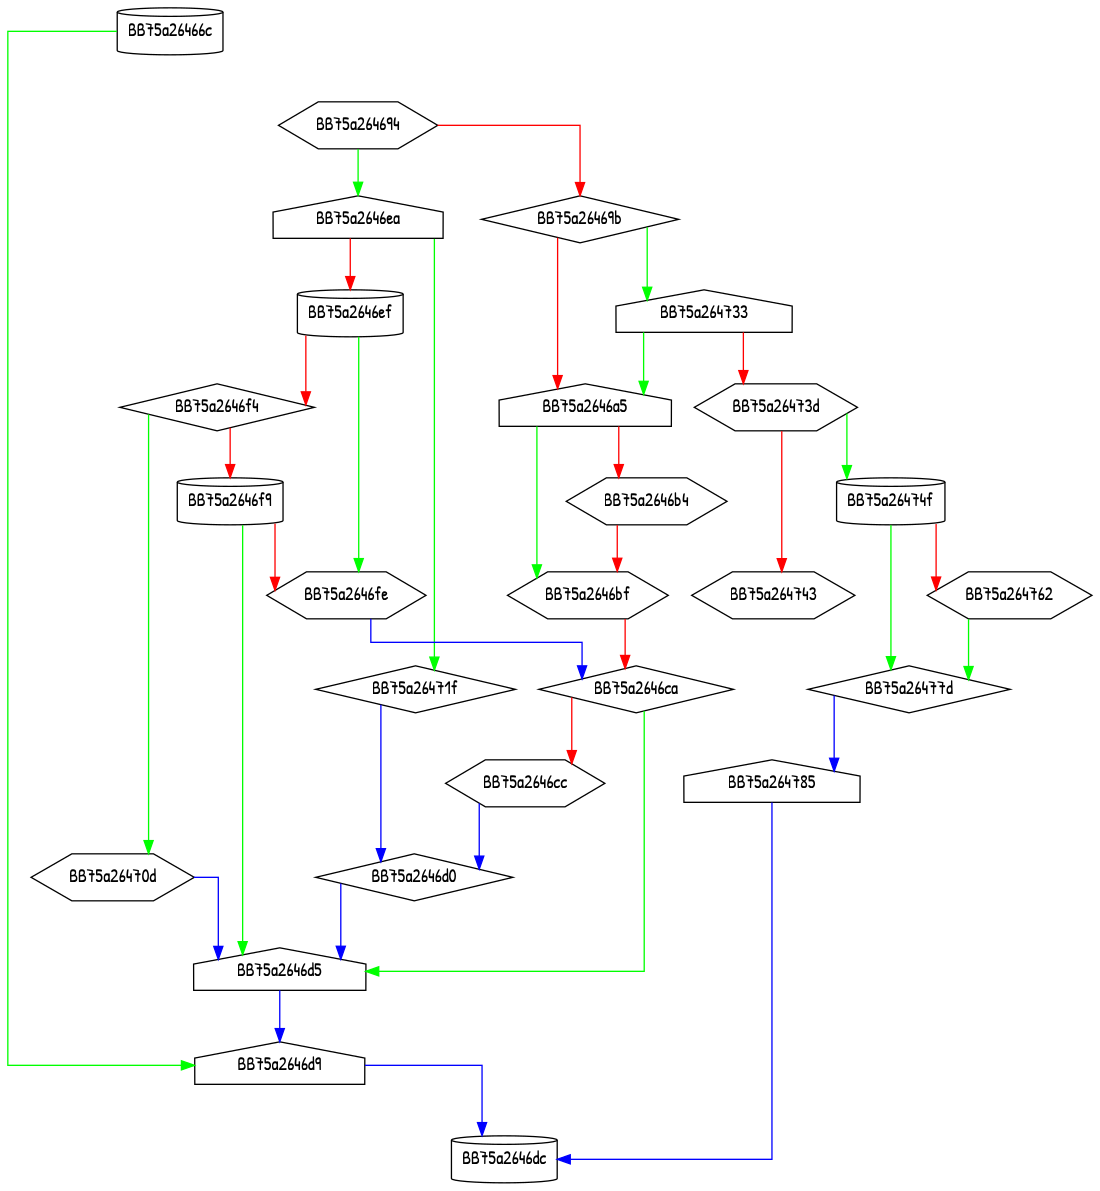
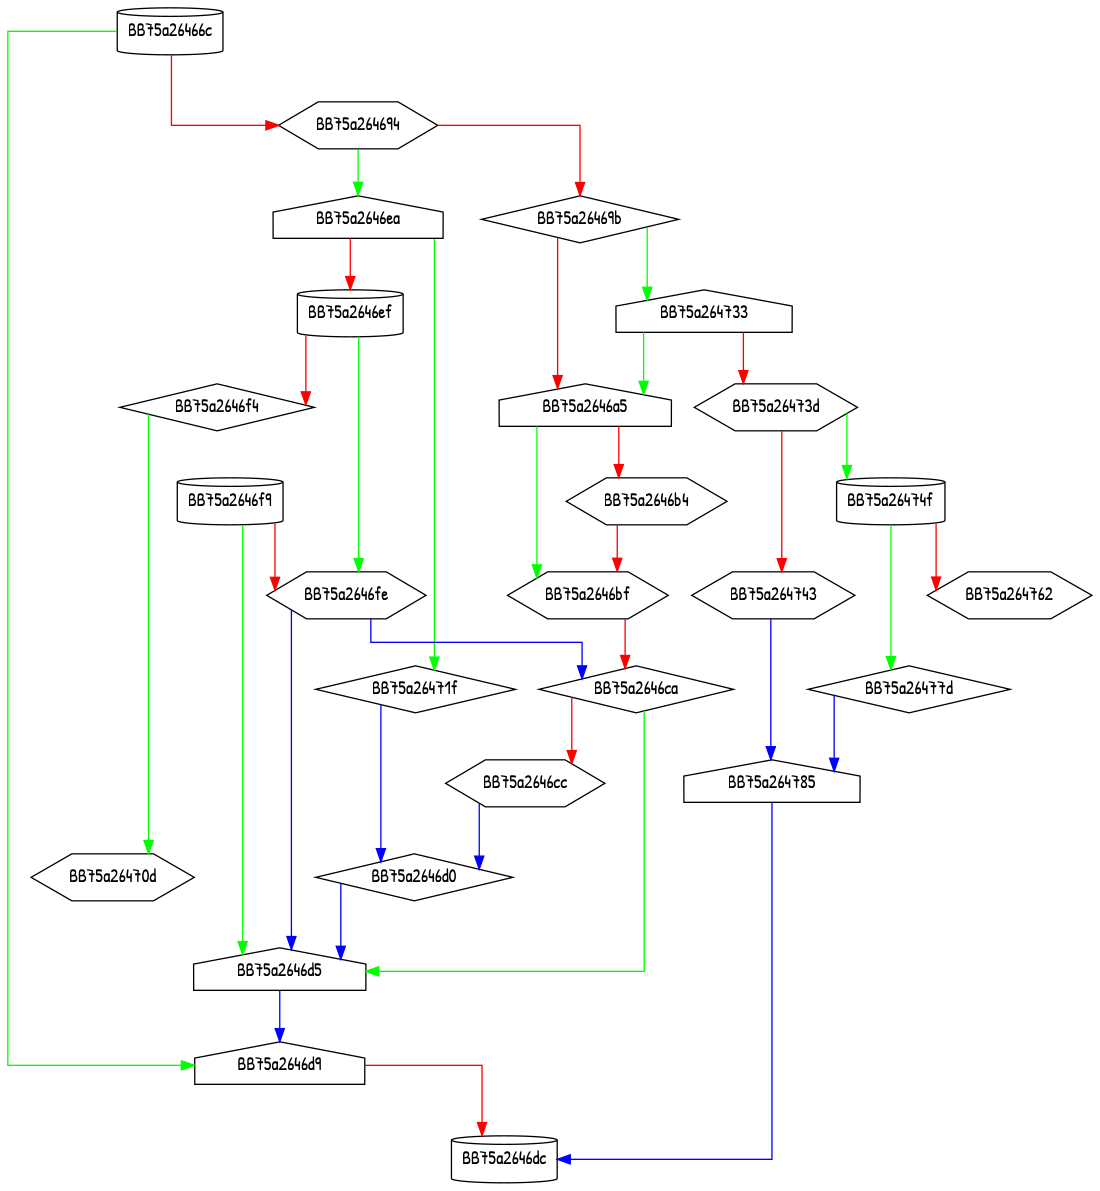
edge "BB75a26466c" -> "BB75a264694": added
edge "BB75a2646f4" -> "BB75a2646f9": removed
edge "BB75a264762" -> "BB75a26477d": removed
edge "BB75a264743" -> "BB75a264785": added
edge "BB75a26470d" -> "BB75a2646d5": now "BB75a2646fe" -> "BB75a2646d5"
edge "BB75a2646d9" -> "BB75a2646dc": color blue -> red
